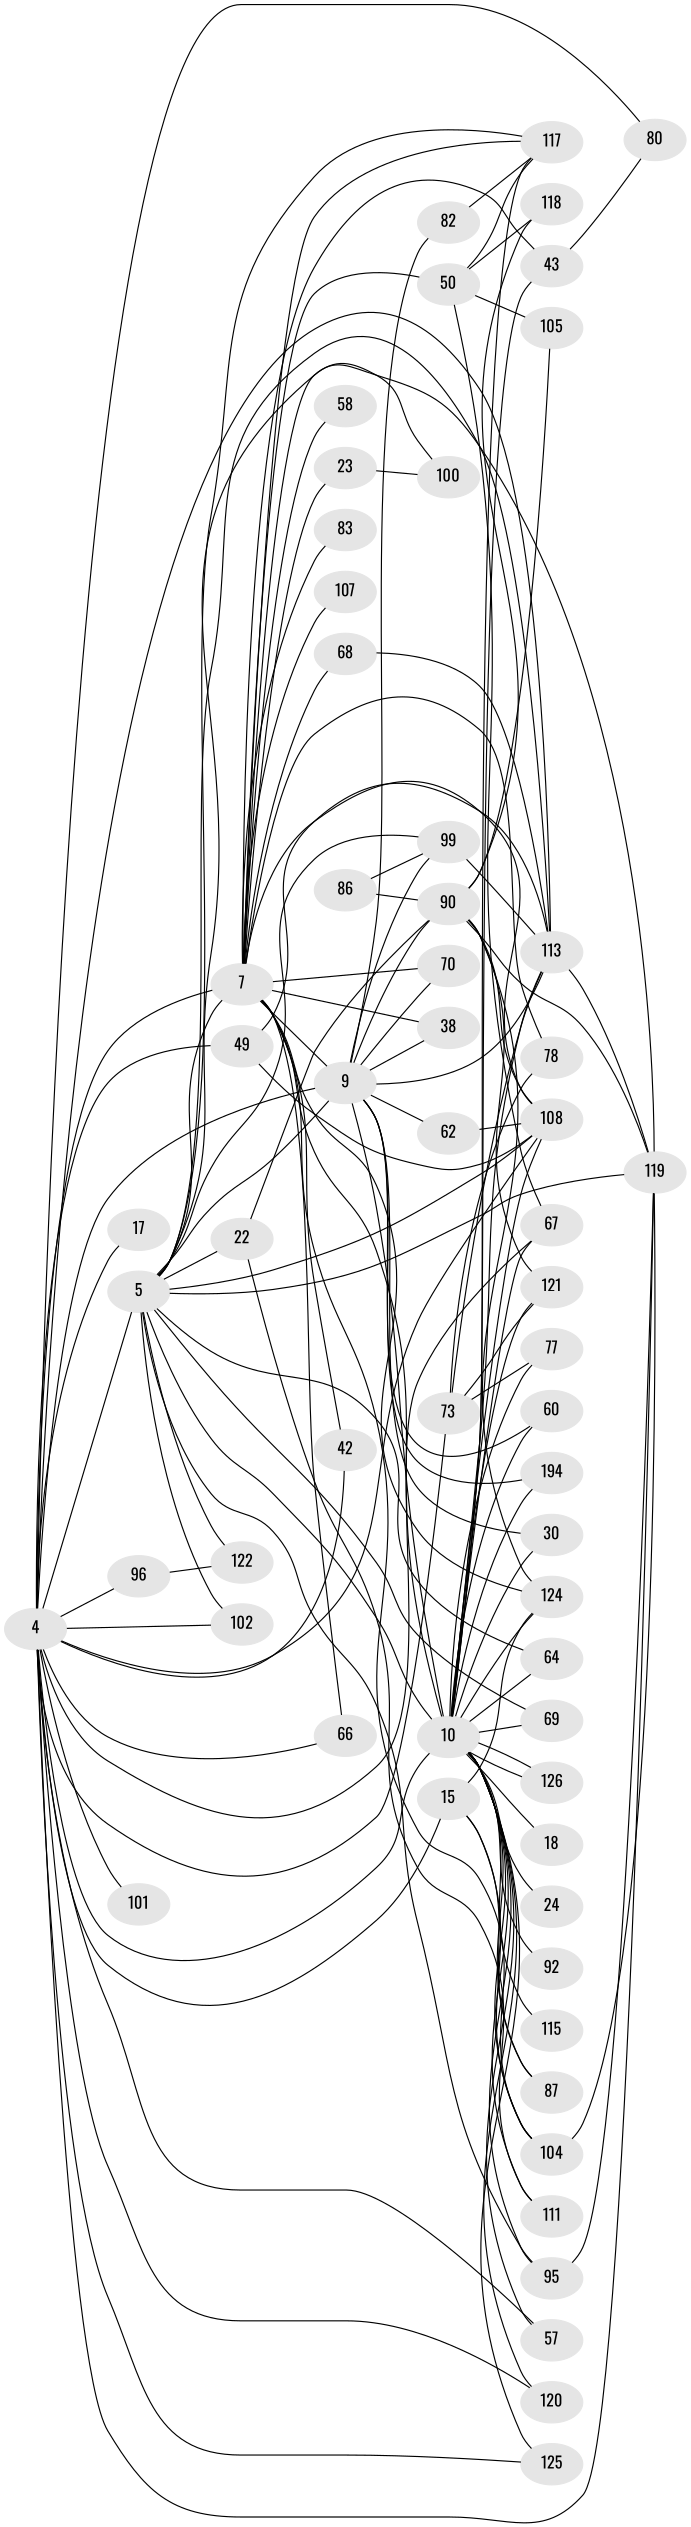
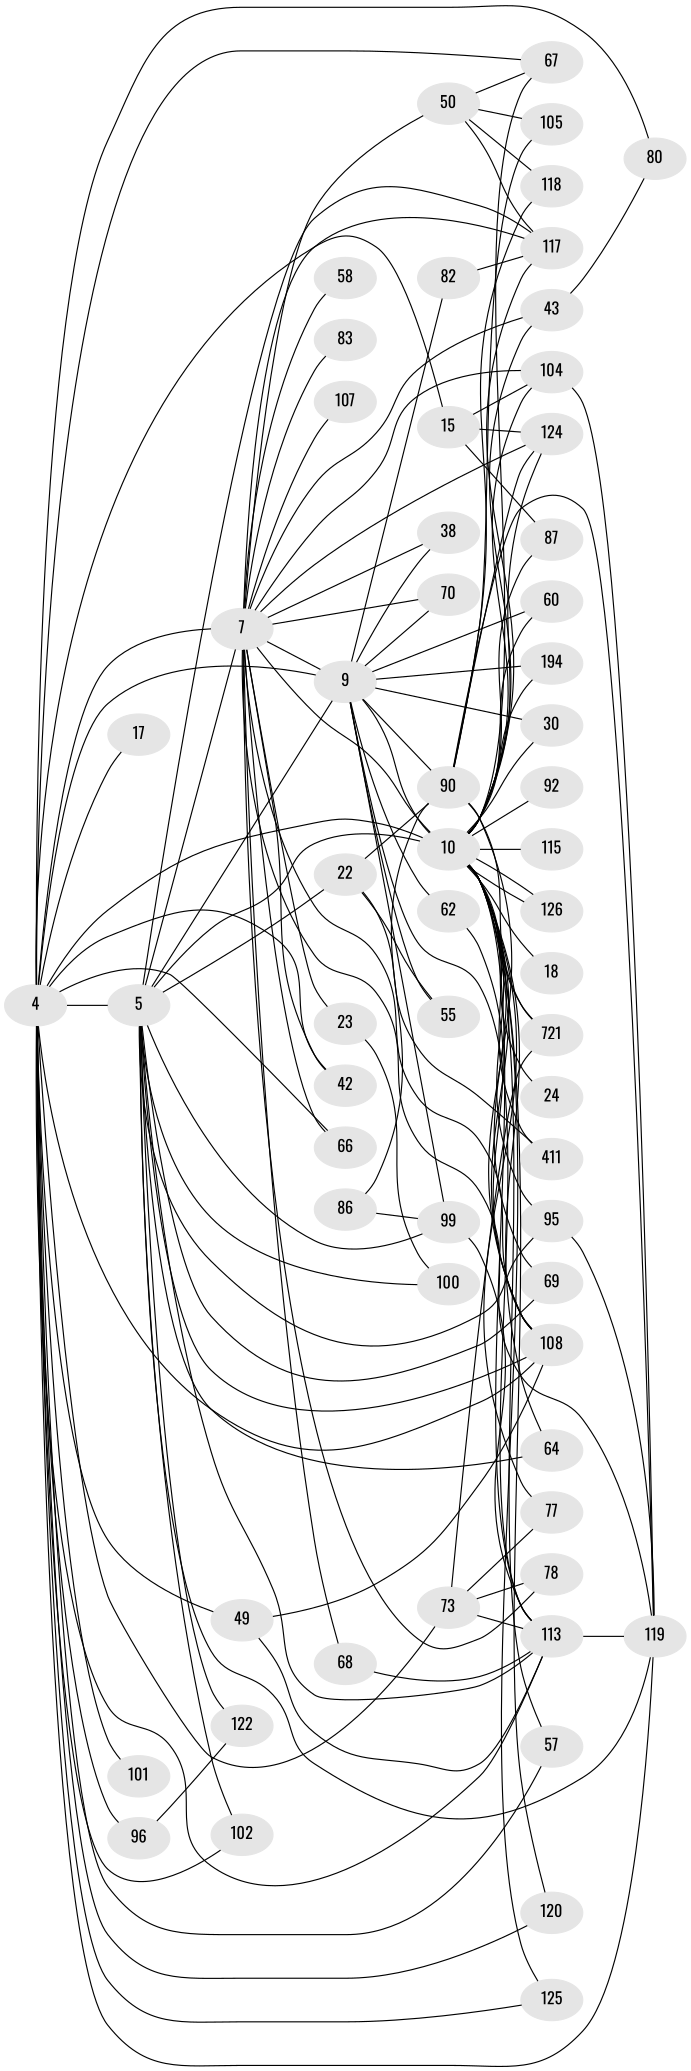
node "55": added
node "121": label "121" -> "721"
node "111": label "111" -> "411"
